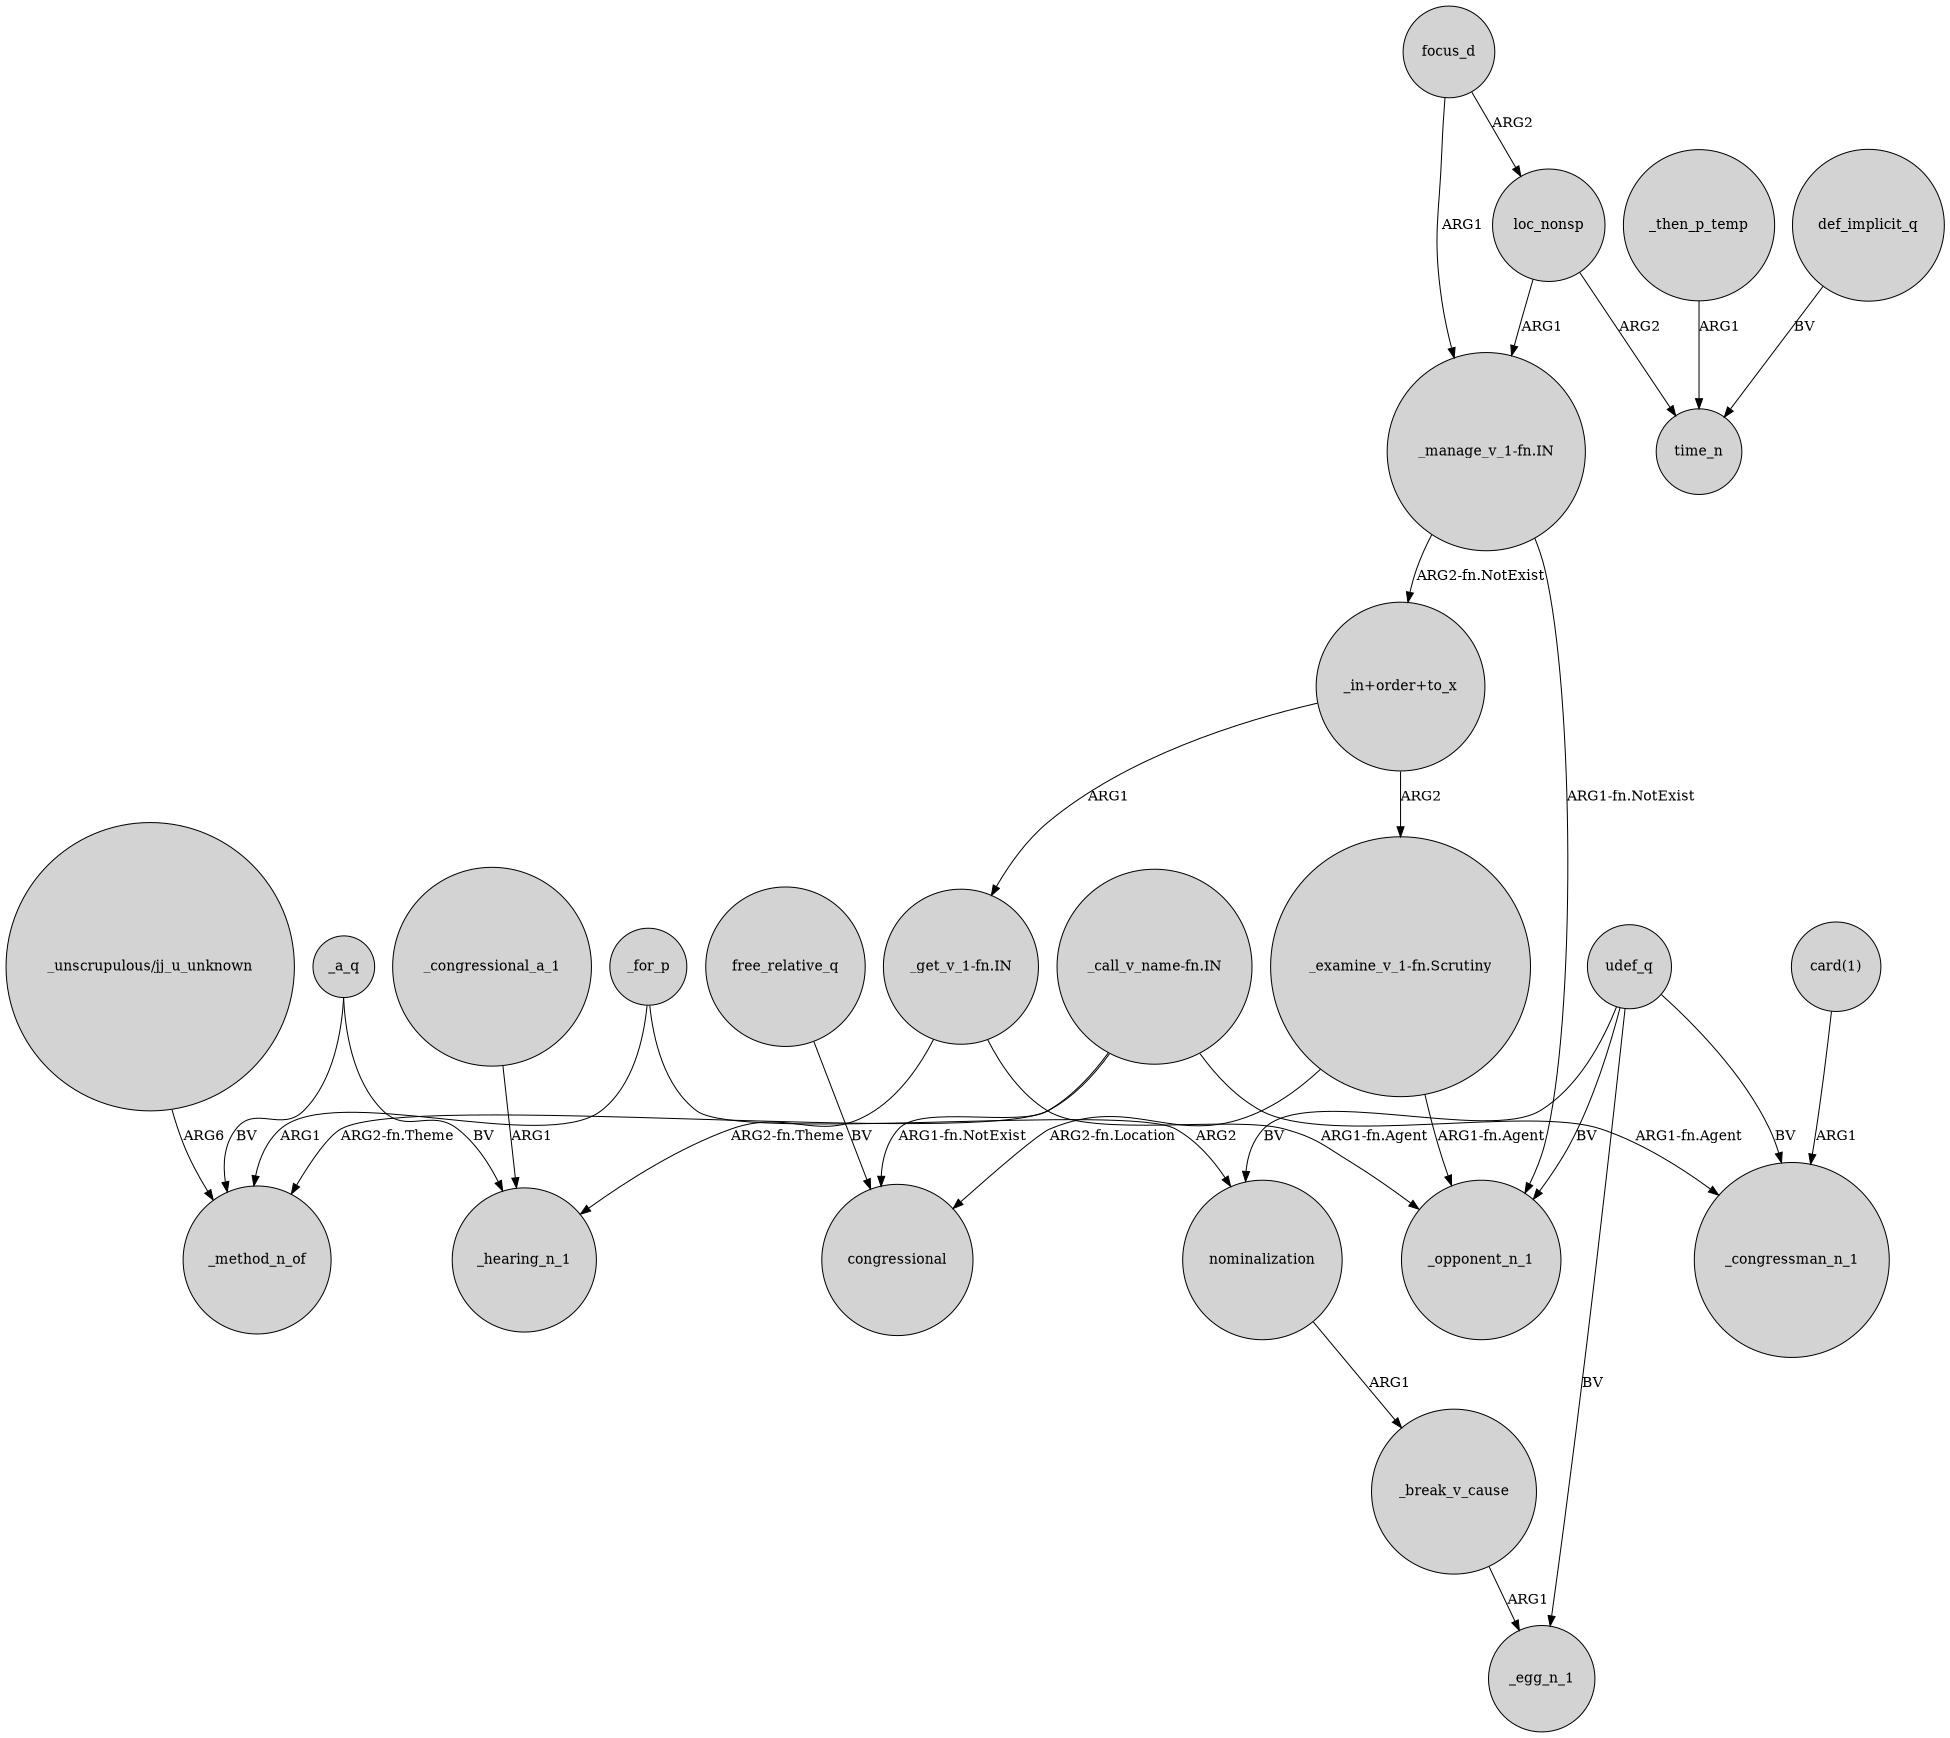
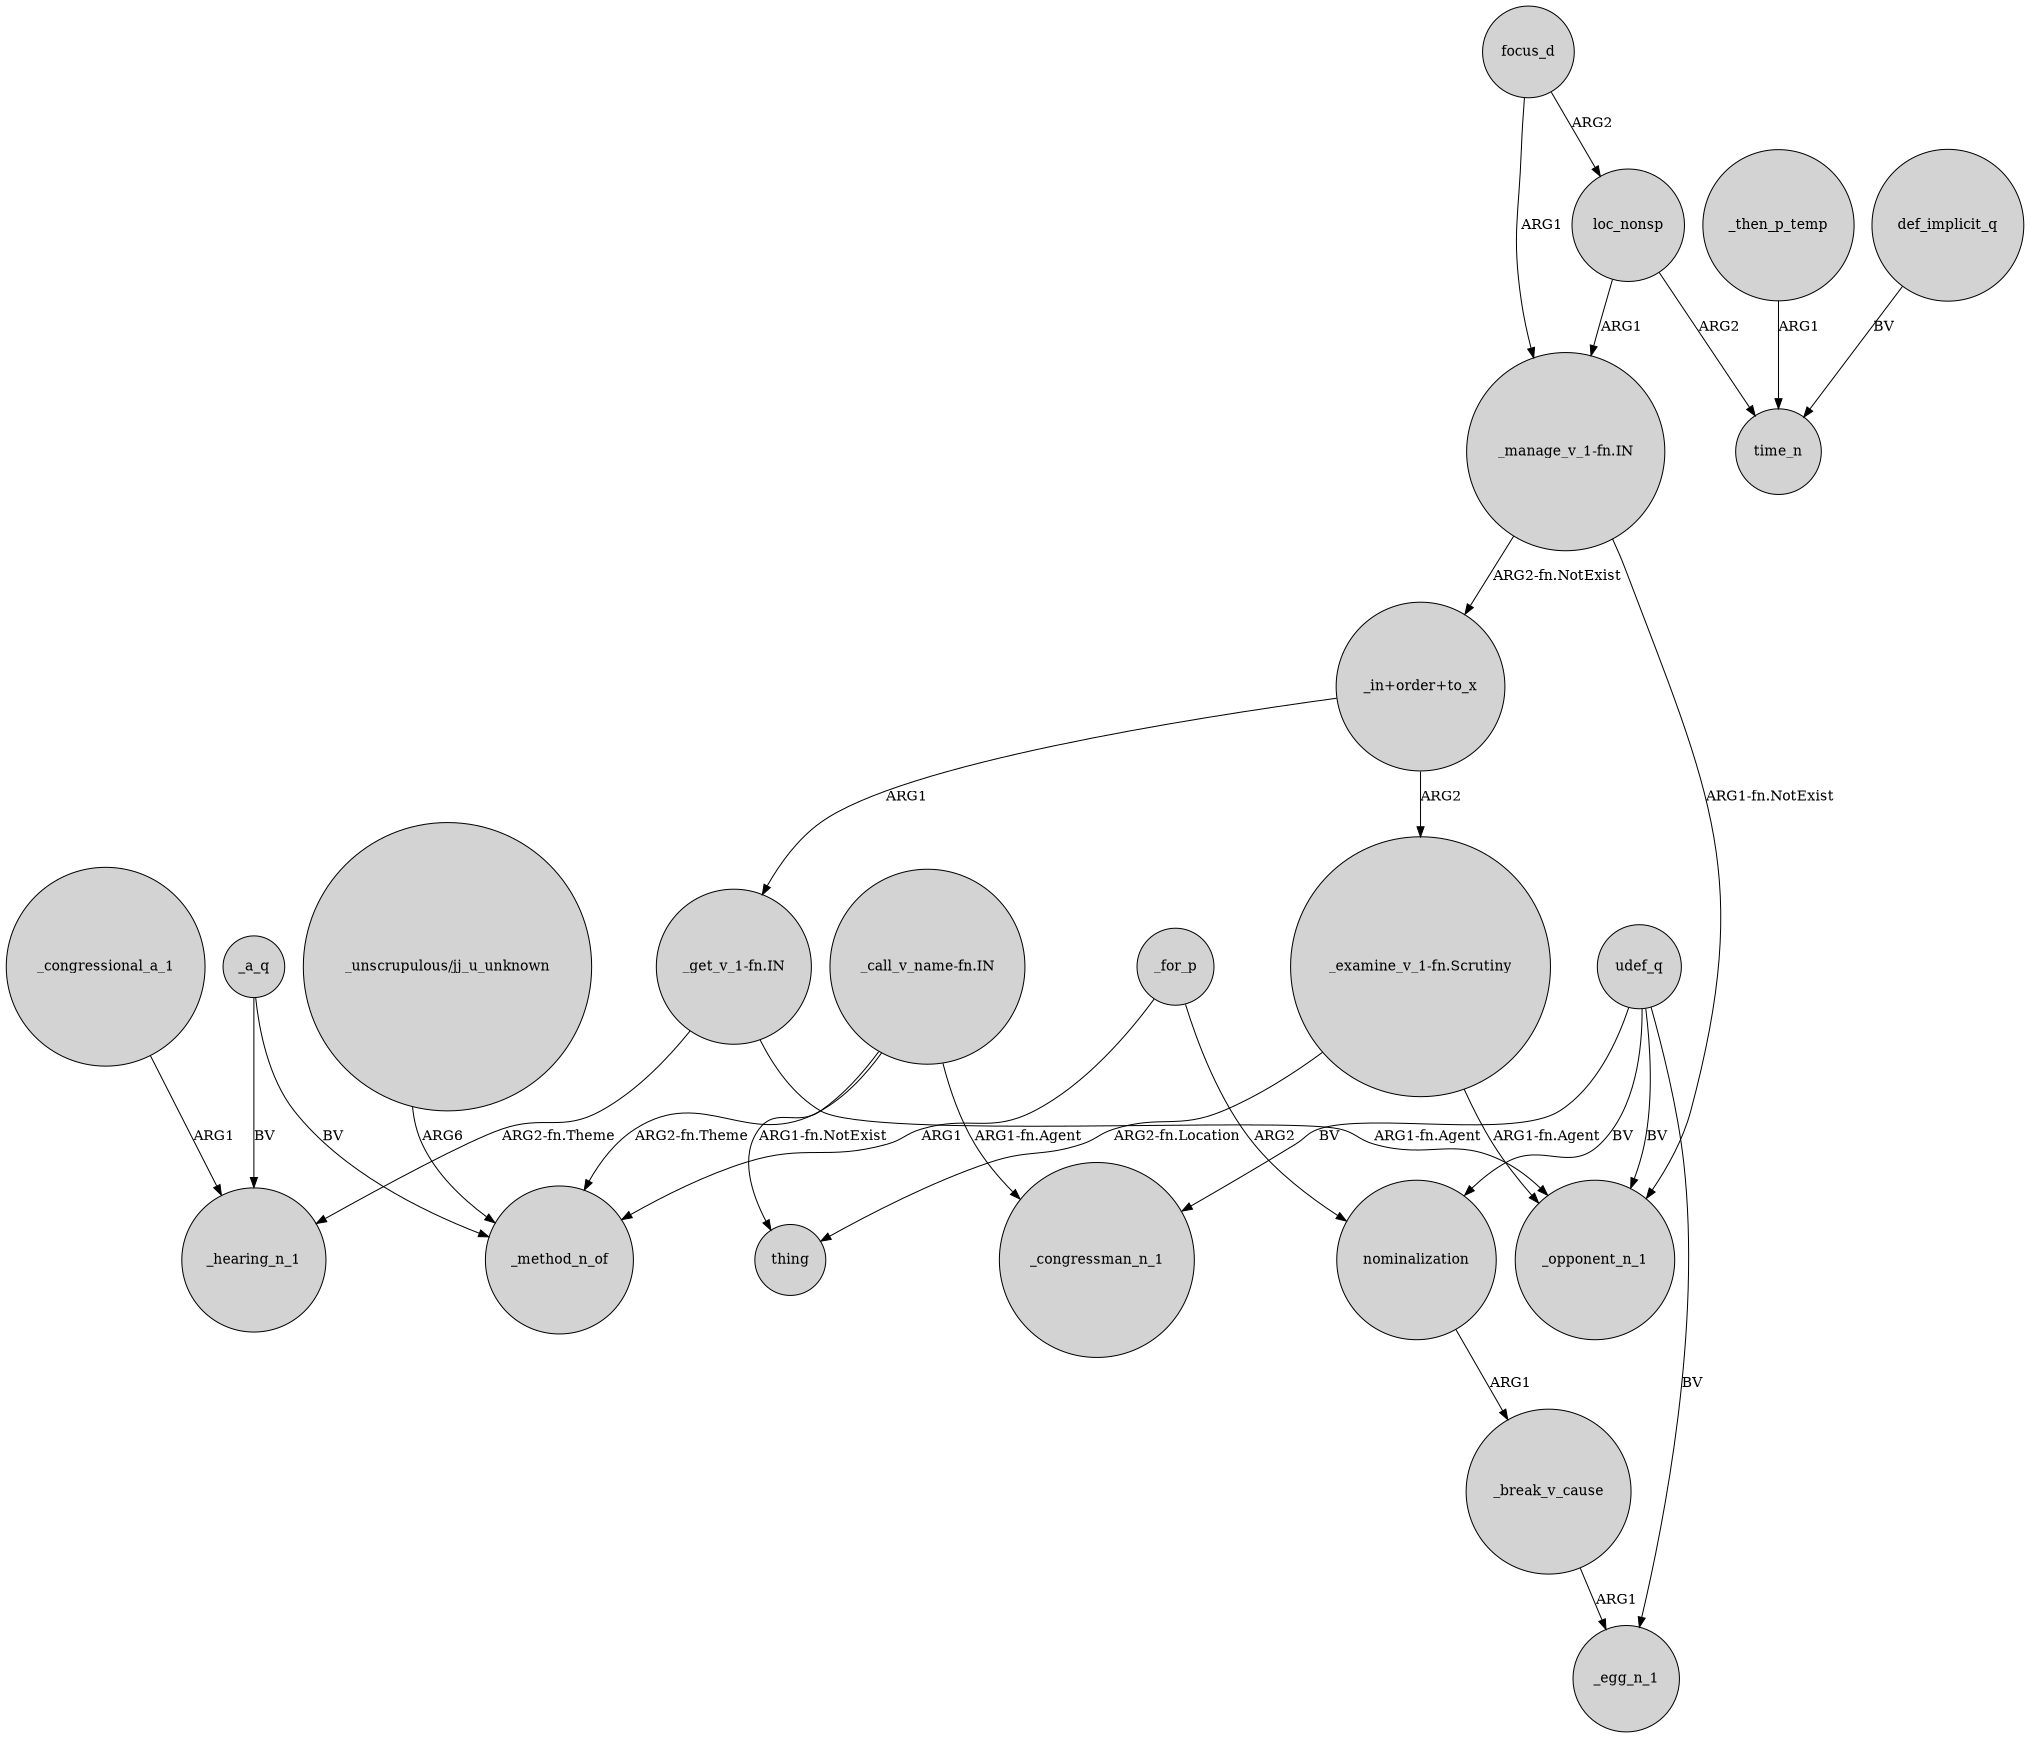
node "free_relative_q": removed
node "card(1)": removed
node "congressional": label "congressional" -> "thing"
